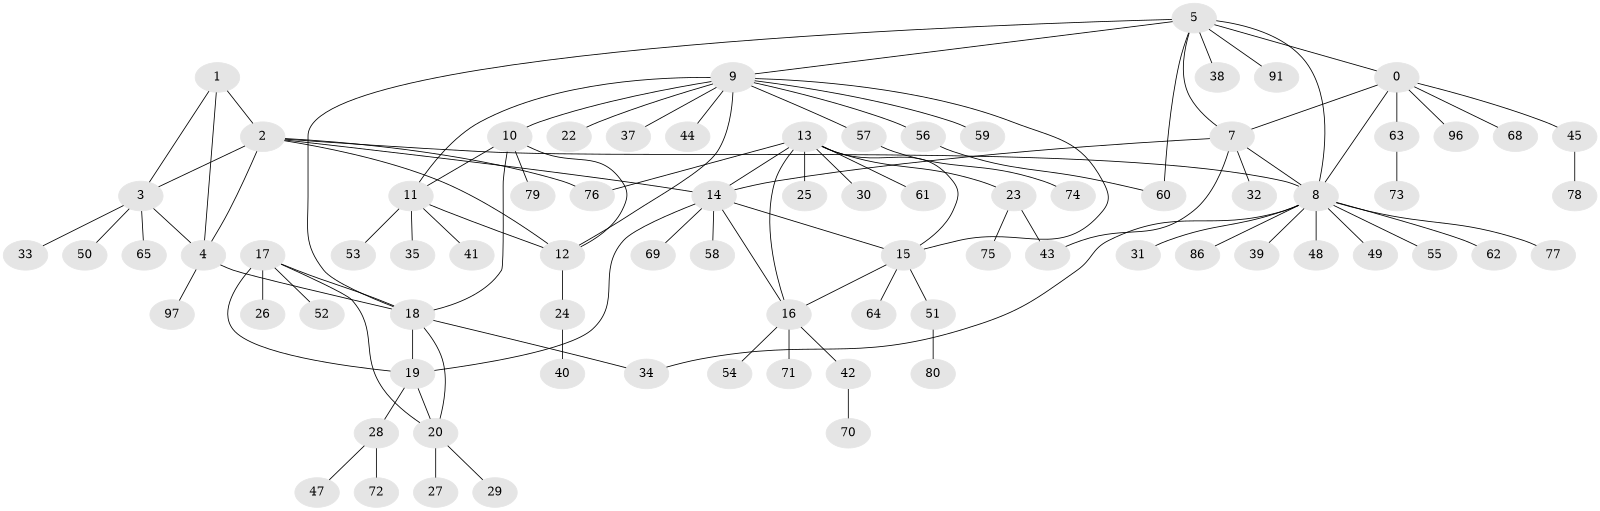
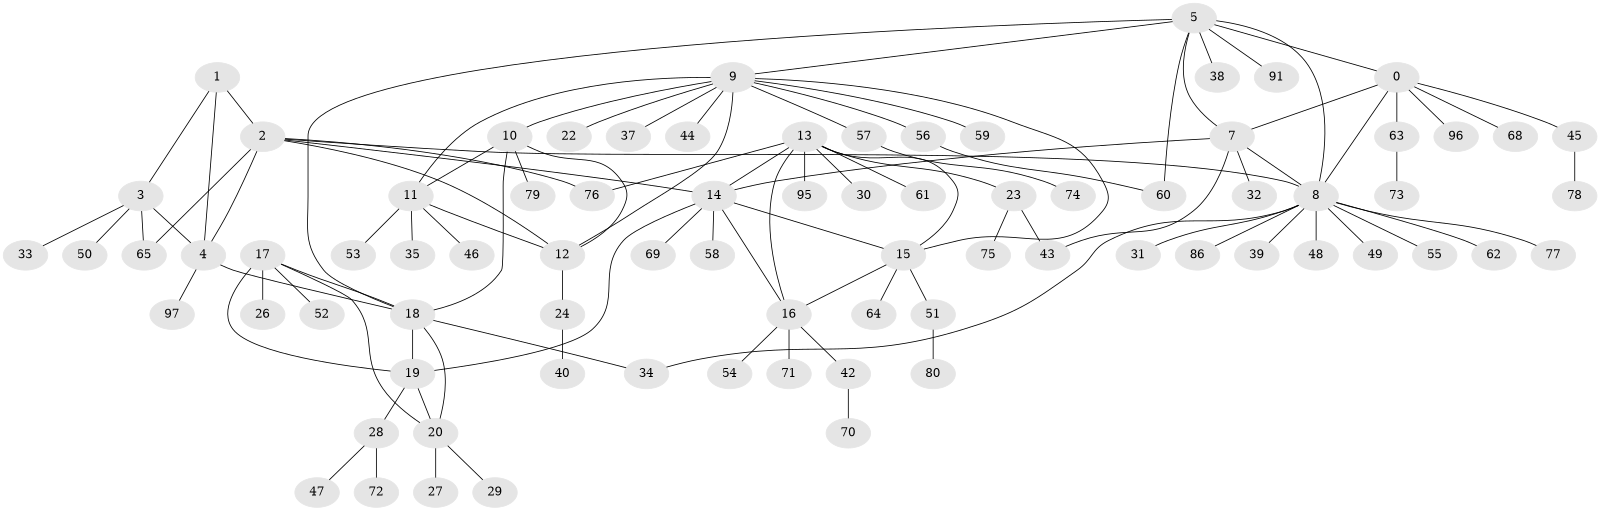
edge "2" -- "3": now "2" -- "65"
node "25": label "25" -> "95"
node "41": label "41" -> "46"
